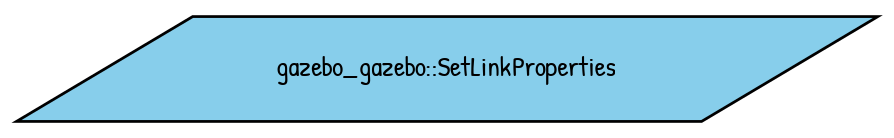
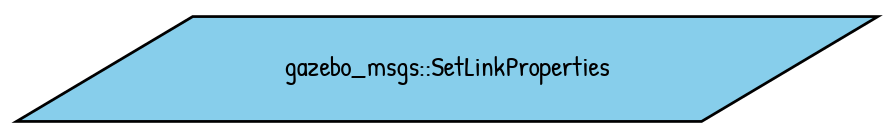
node "gazebo_gazebo::SetLinkProperties": label "gazebo_gazebo::SetLinkProperties" -> "gazebo_msgs::SetLinkProperties"
